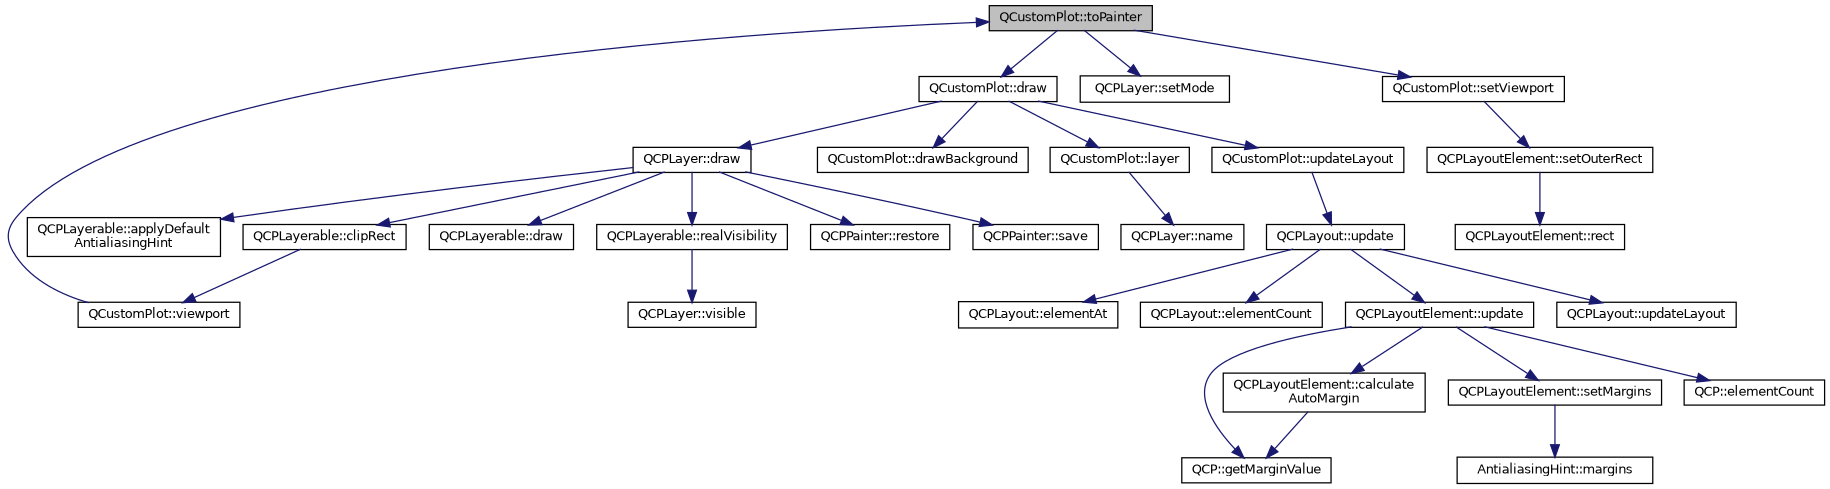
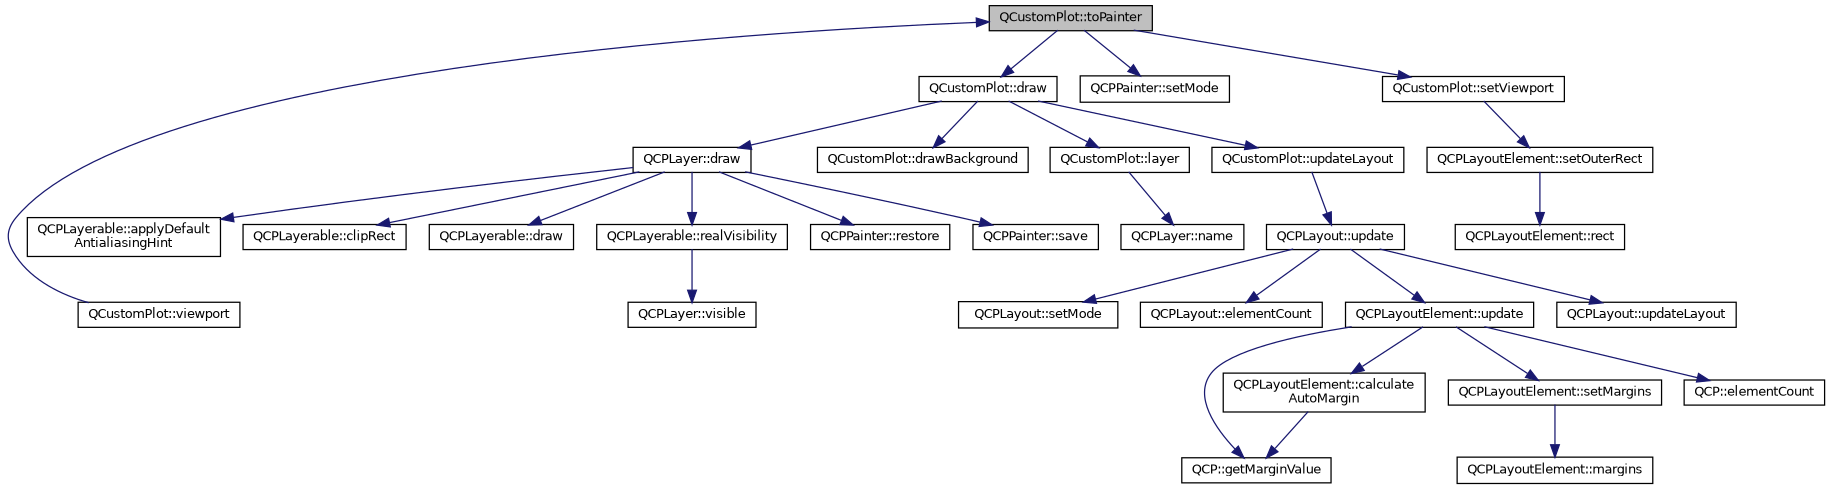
node "QCPLayer::setMode": label "QCPLayer::setMode" -> "QCPPainter::setMode"
edge "QCPLayerable::clipRect" -> "QCustomPlot::viewport": removed
node "QCPLayout::elementAt": label "QCPLayout::elementAt" -> "QCPLayout::setMode"
node "AntialiasingHint::margins": label "AntialiasingHint::margins" -> "QCPLayoutElement::margins"
